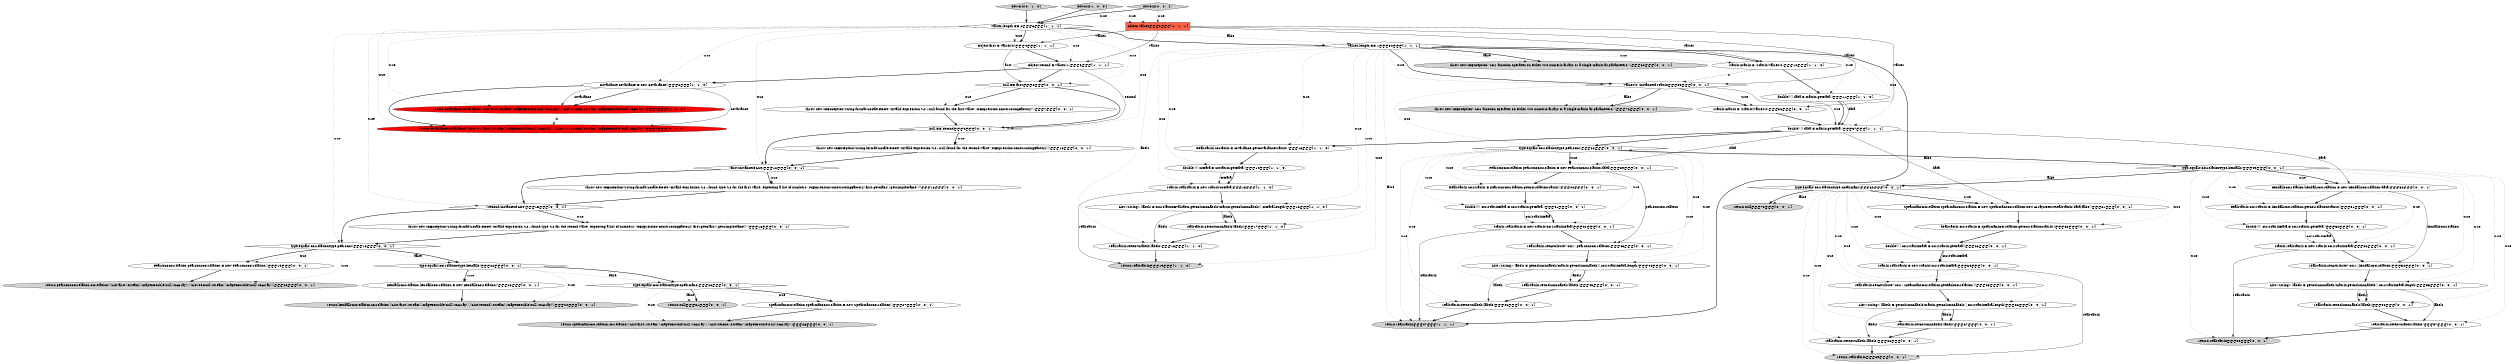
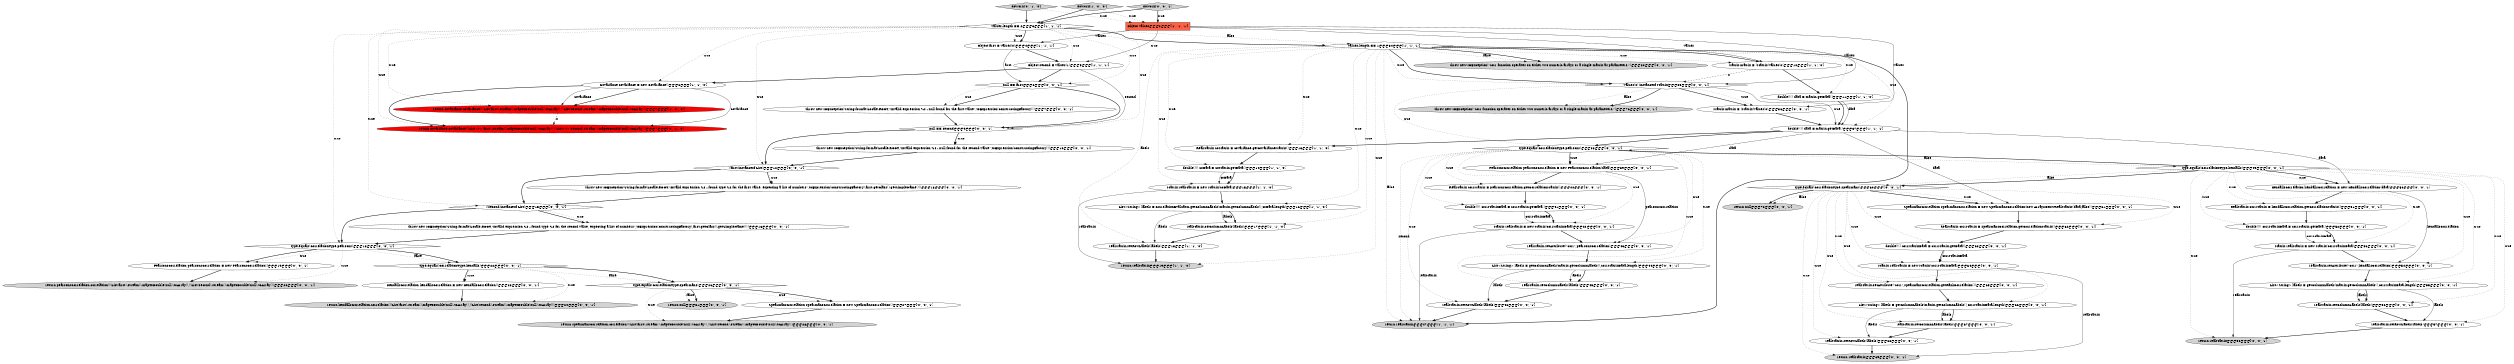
edge "doWork['0', '0', '1']" -> "Object values@@@2@@@['1', '1', '1']": style dotted -> bold
edge "Object values@@@2@@@['1', '1', '1']" -> "Object second = values(1(@@@5@@@['1', '1', '1']": label "values" -> "true"
edge "type.equals(CorrelationType.pearsons)@@@38@@@['0', '0', '1']" -> "return realMatrix@@@47@@@['1', '1', '1']": label "true" -> "second"
